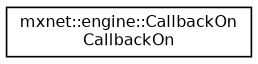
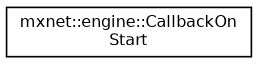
node "mxnet::engine::CallbackOn CallbackOn": label "mxnet::engine::CallbackOn CallbackOn" -> "mxnet::engine::CallbackOn Start"
